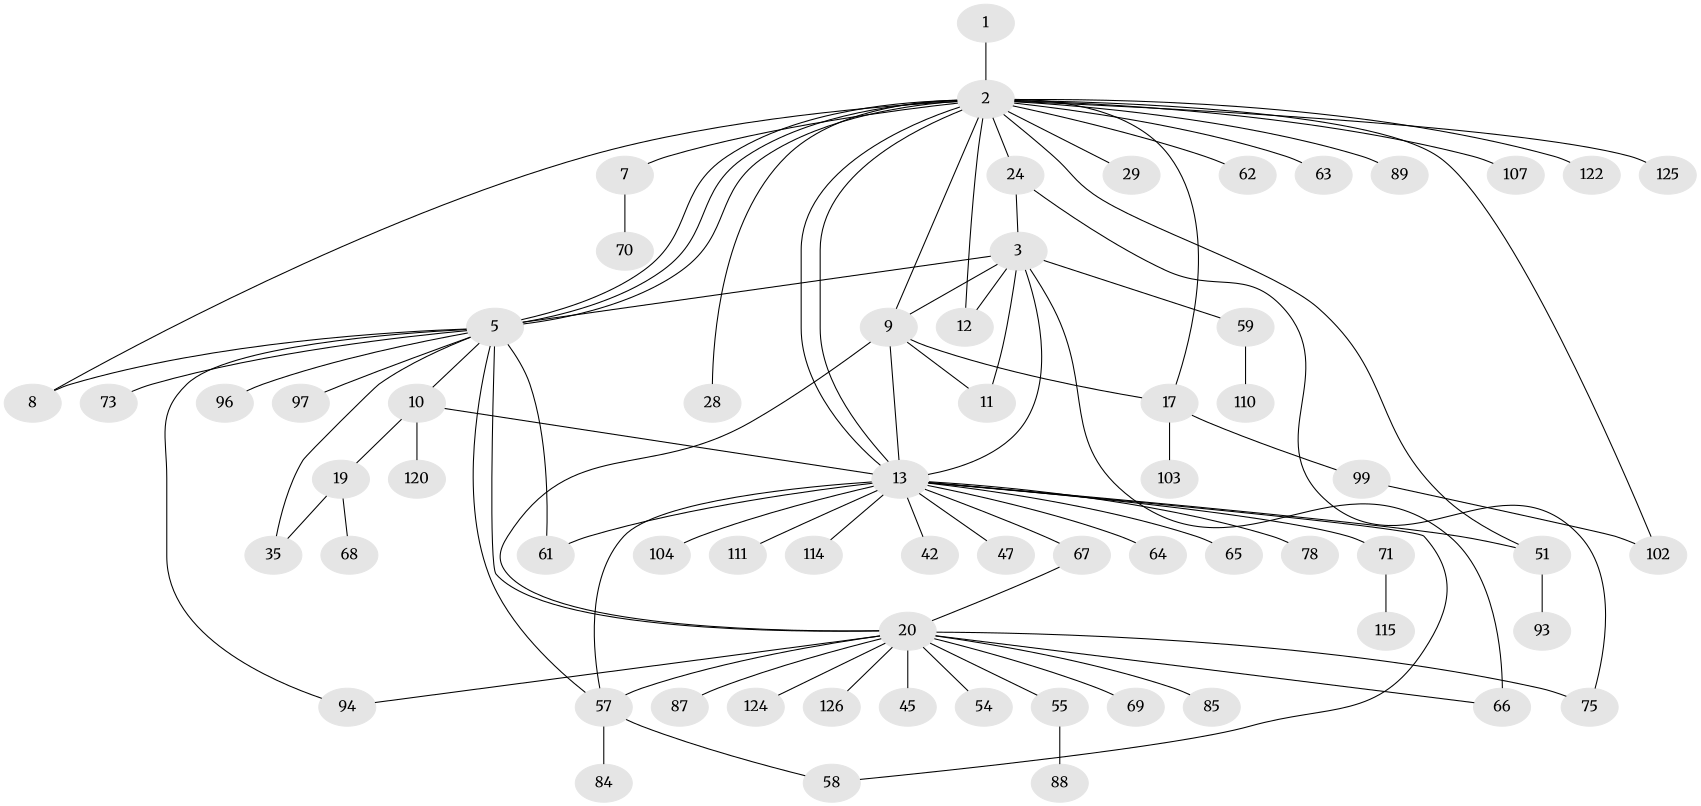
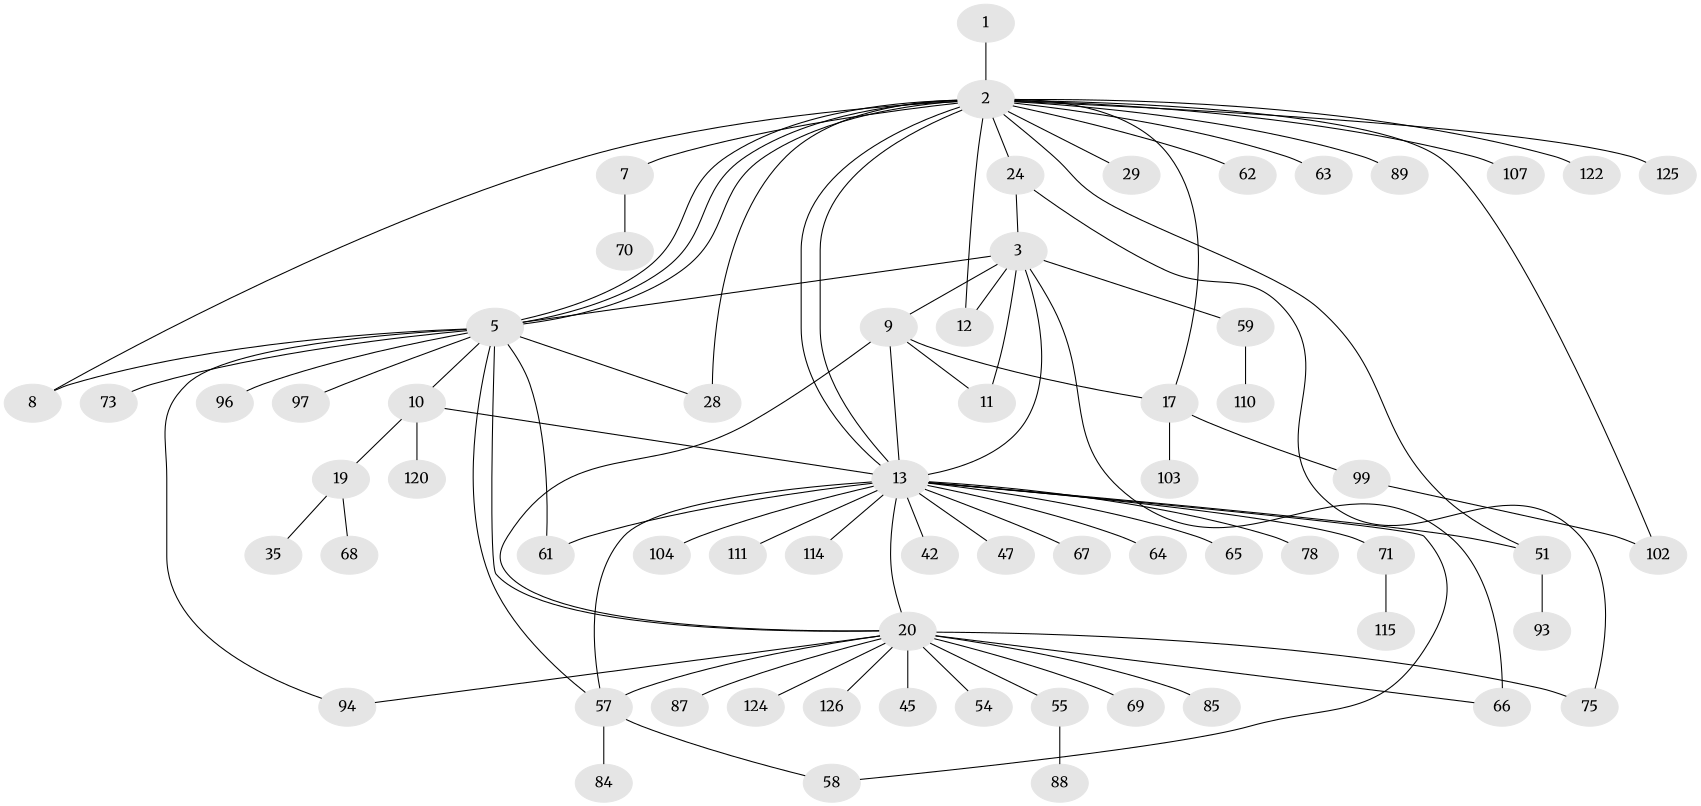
edge "2" -- "9": removed
edge "5" -- "35": now "5" -- "28"
edge "67" -- "20": now "13" -- "20"
